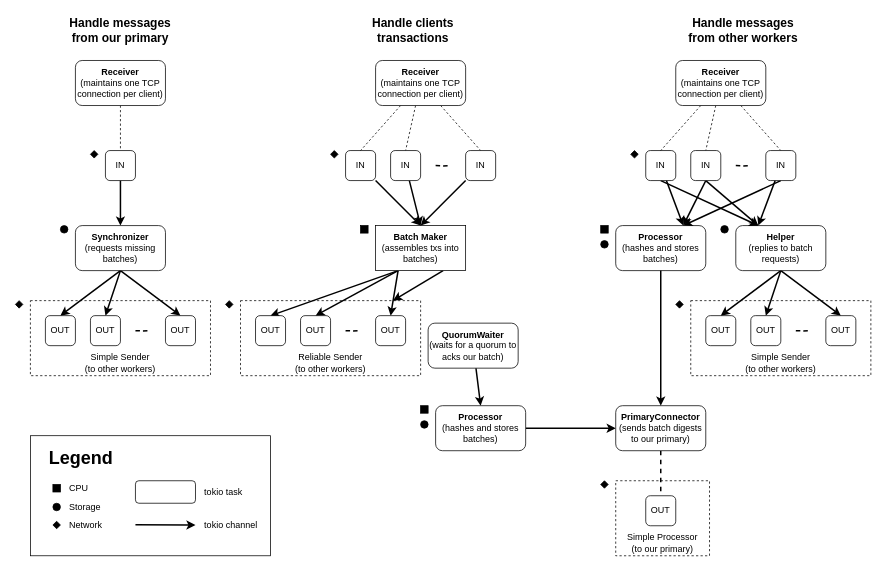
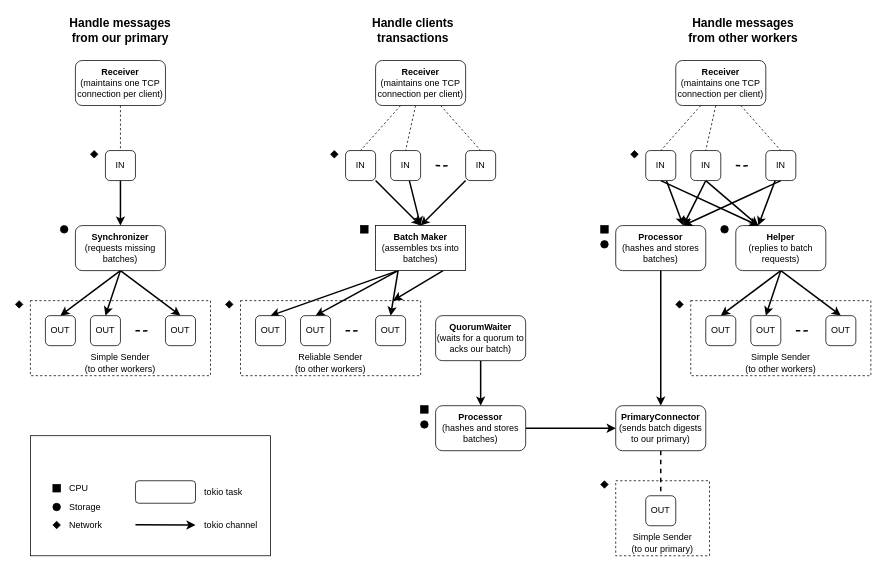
node "QuorumWaiter (waits for a quorum to acks our batch)": moved (473, 345) -> (480, 338)
node "Legend": removed
node "Simple Processor (to our primary)": label "Simple Processor (to our primary)" -> "Simple Sender (to our primary)"
